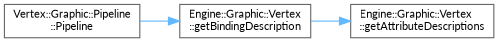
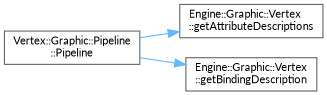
edge "Engine::Graphic::Vertex ::getBindingDescription" -> "Engine::Graphic::Vertex ::getAttributeDescriptions": now "Vertex::Graphic::Pipeline ::Pipeline" -> "Engine::Graphic::Vertex ::getAttributeDescriptions"
